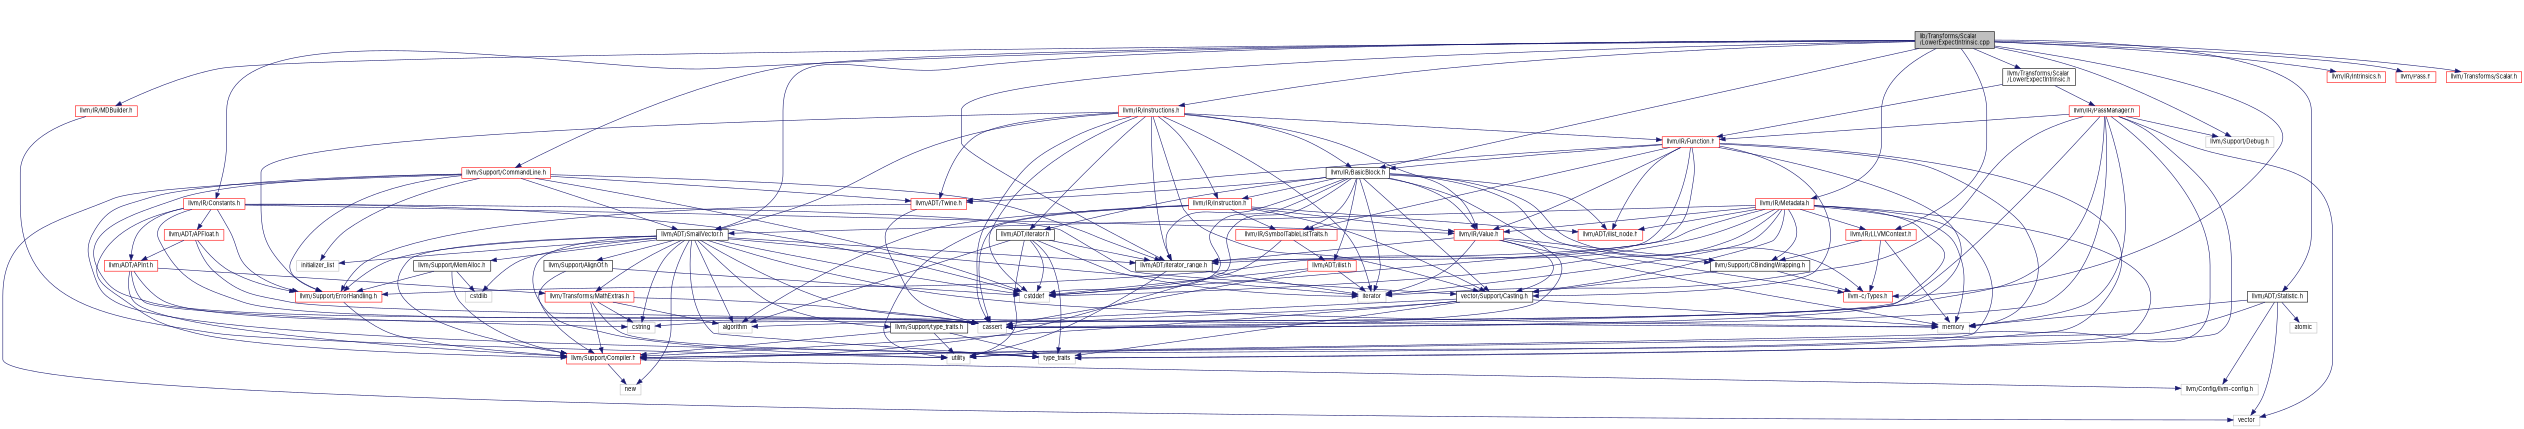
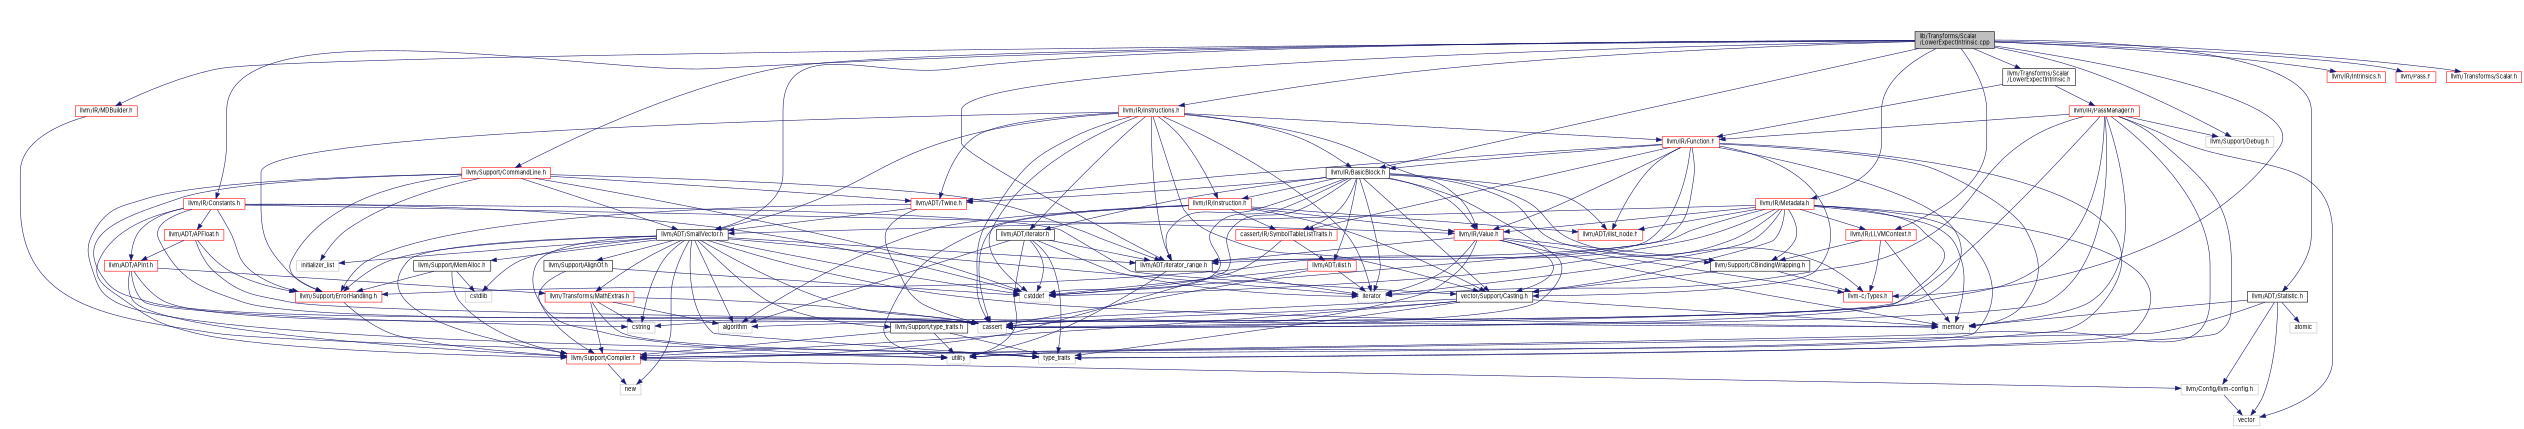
edge "llvm/ADT/Twine.h" -> "llvm/ADT/SmallVector.h": added
node "llvm/IR/SymbolTableListTraits.h": label "llvm/IR/SymbolTableListTraits.h" -> "cassert/IR/SymbolTableListTraits.h"
edge "llvm/IR/Value.h" -> "cassert": added
edge "llvm/Support/CommandLine.h" -> "vector": now "llvm/Config/llvm-config.h" -> "vector"
